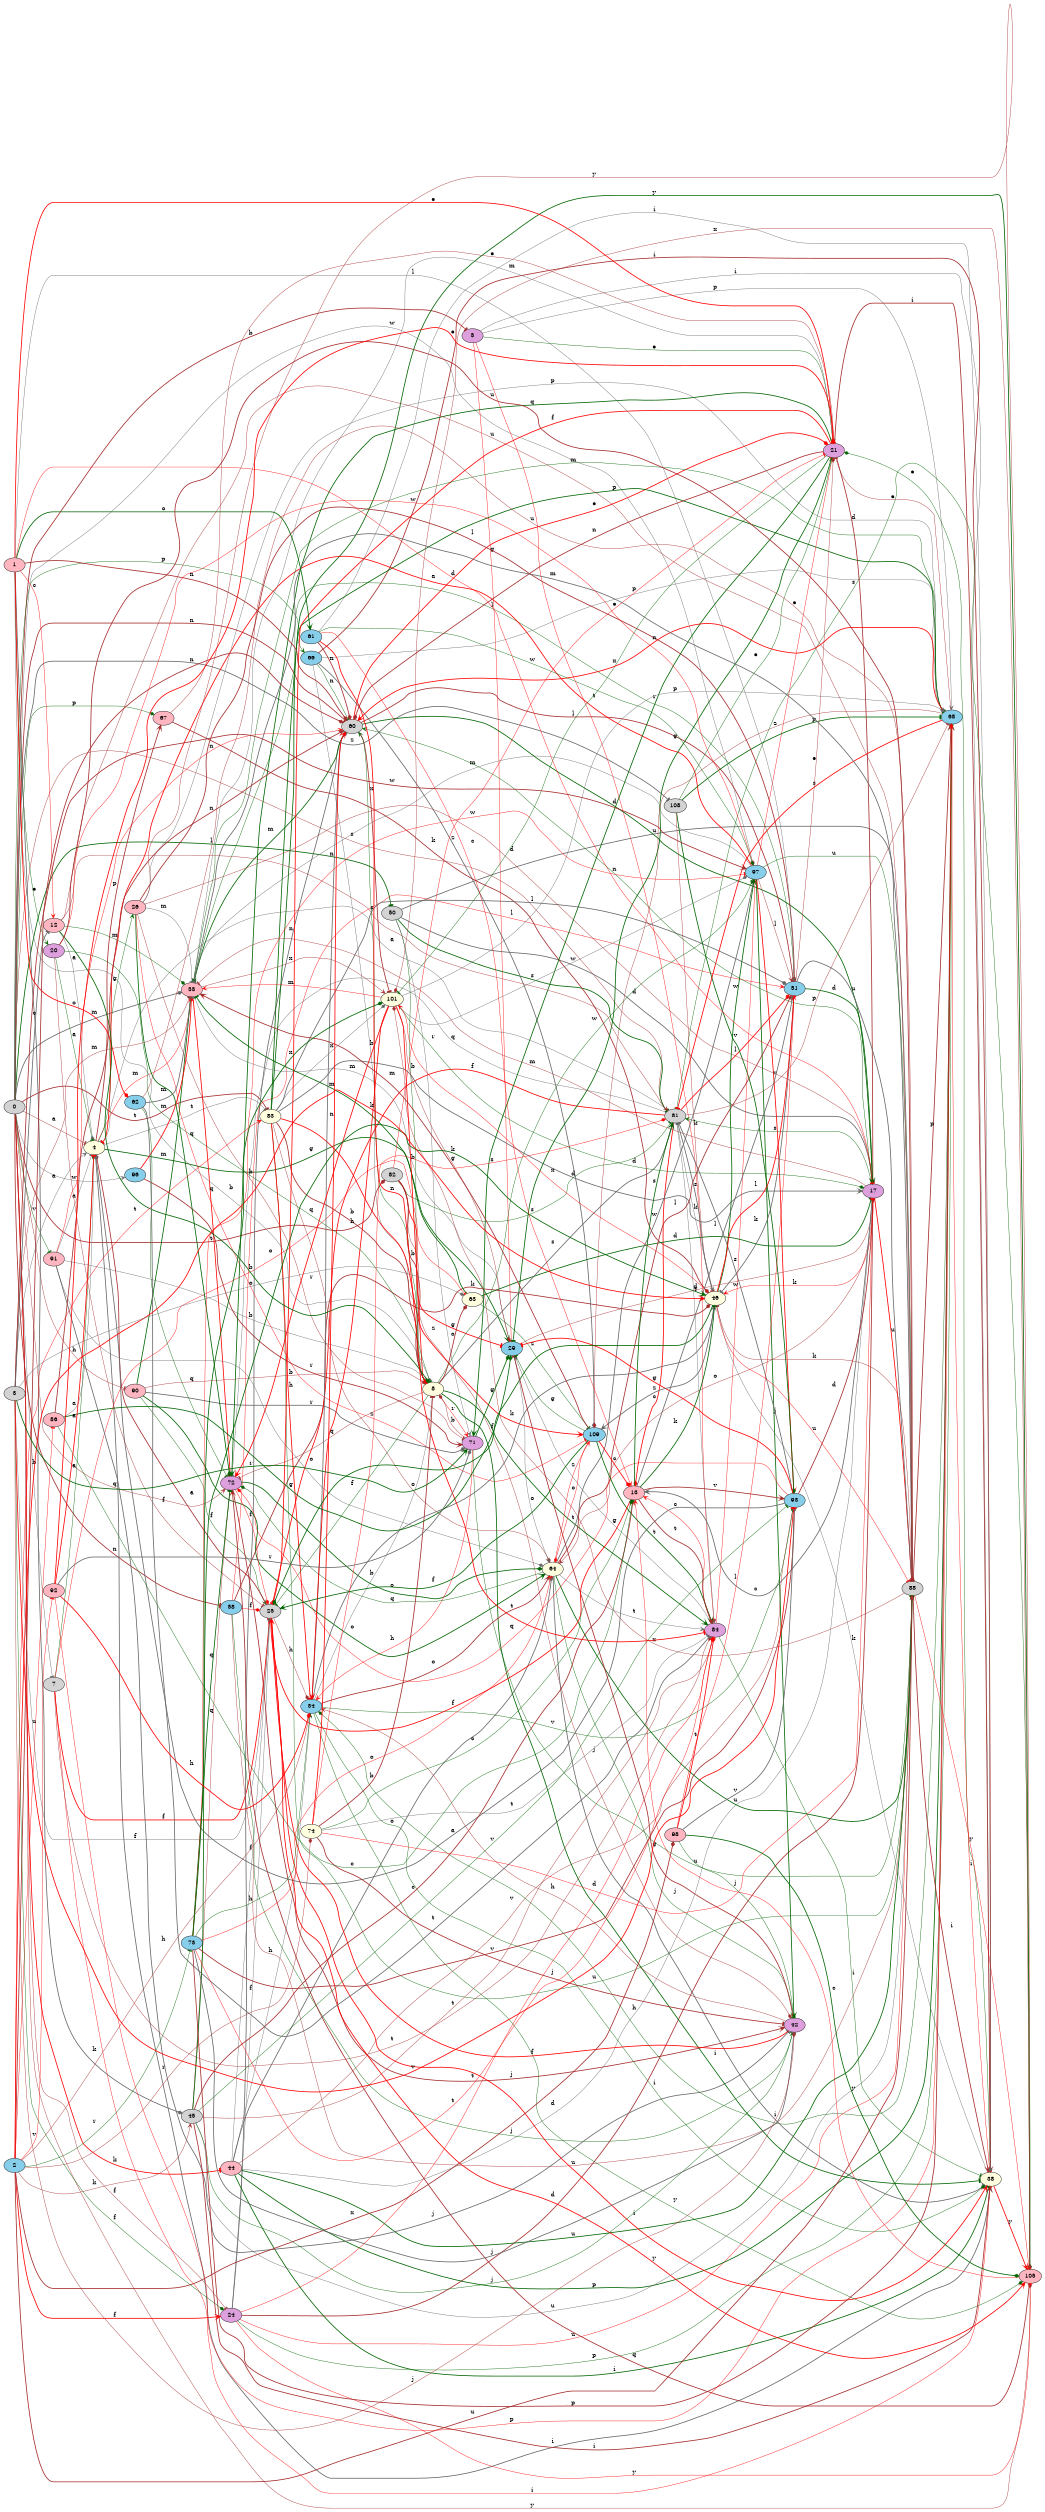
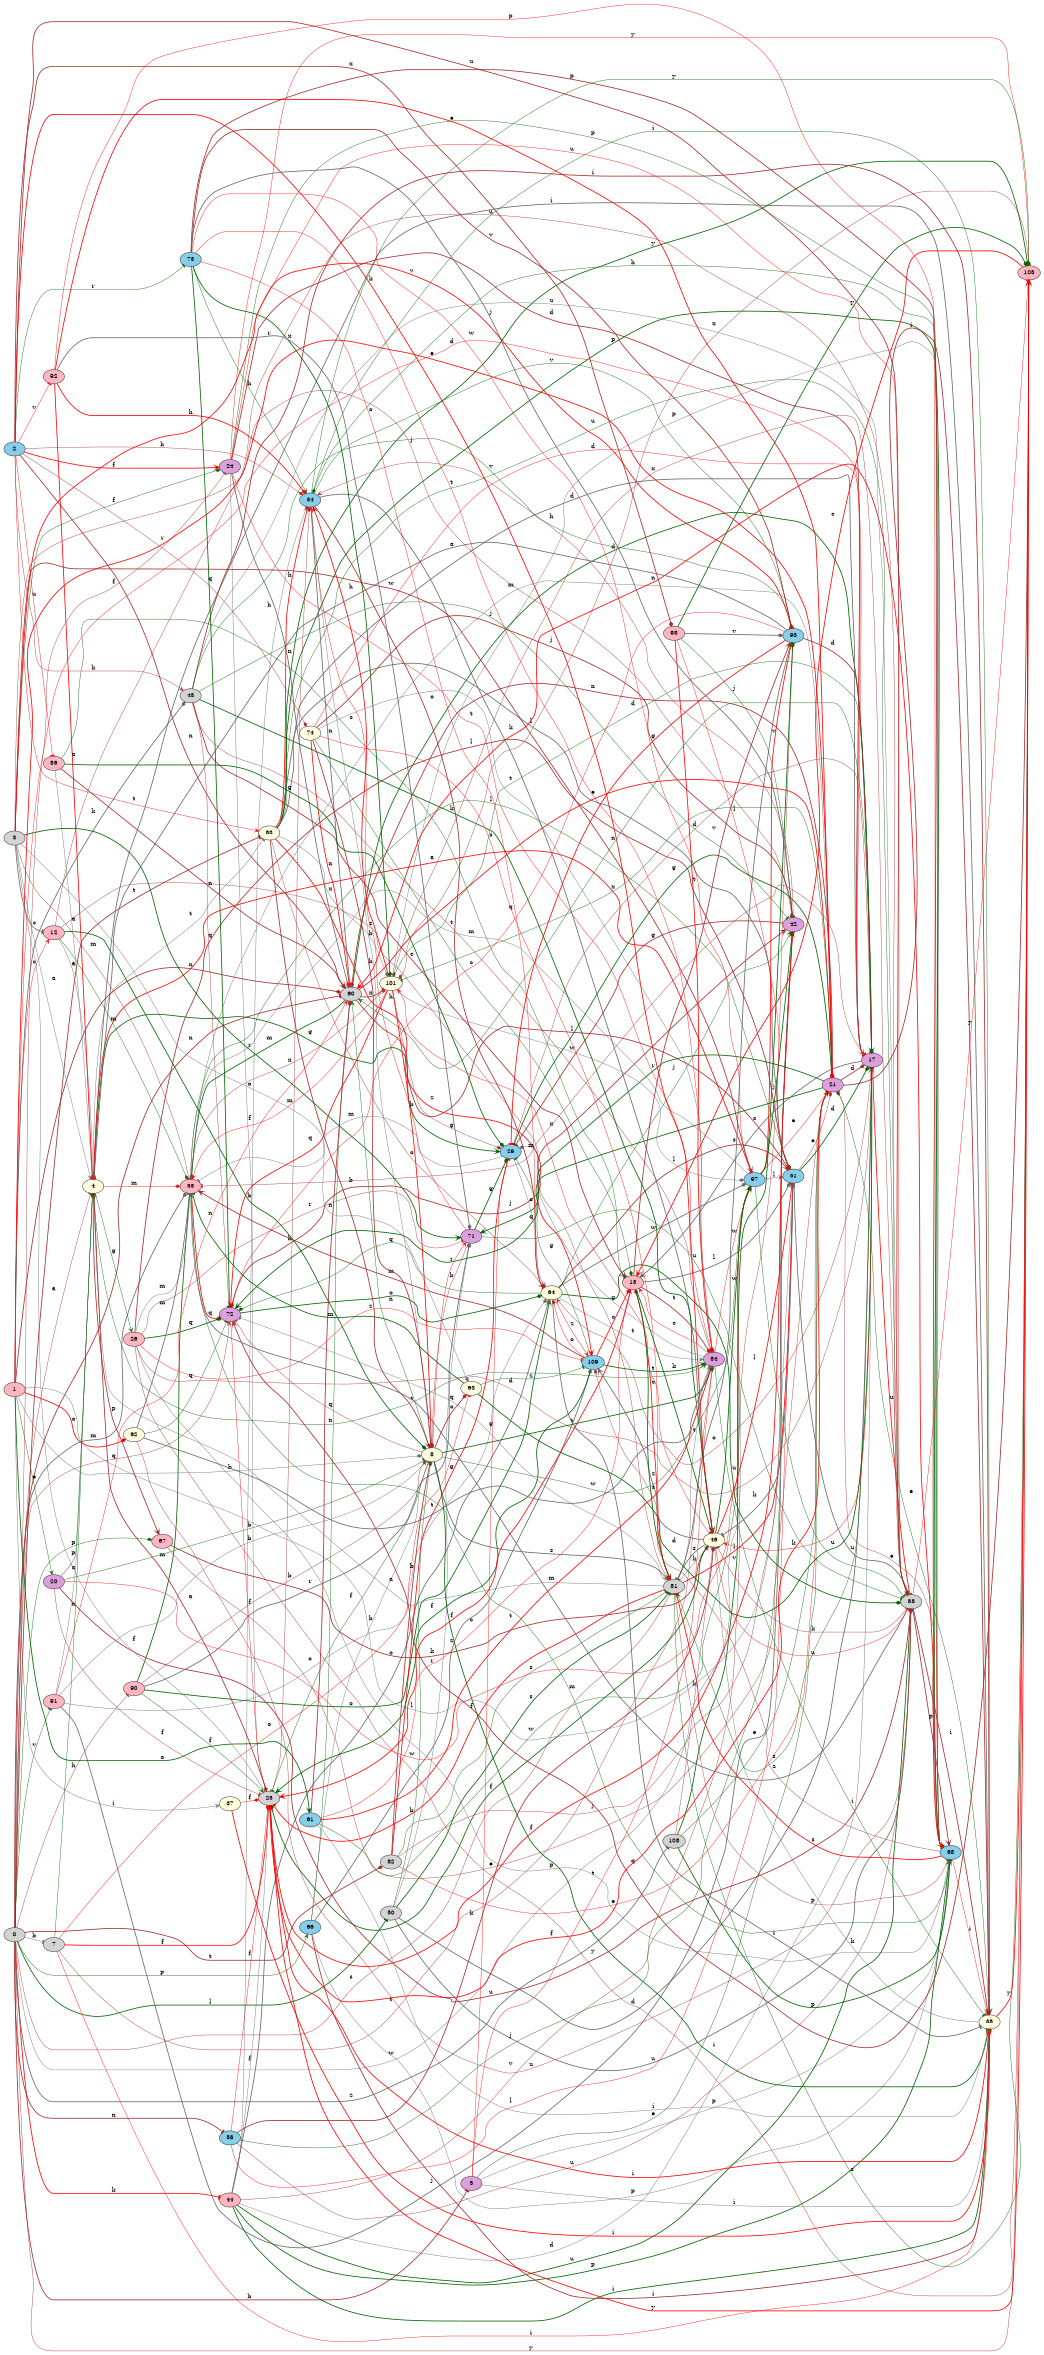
edge "20" -> "4": label "a" -> "p"
node "62": fillcolor skyblue -> lightyellow
node "96": removed
edge "4" -> "84": added, label "t"
node "37": added
edge "105" -> "13": style solid -> bold
